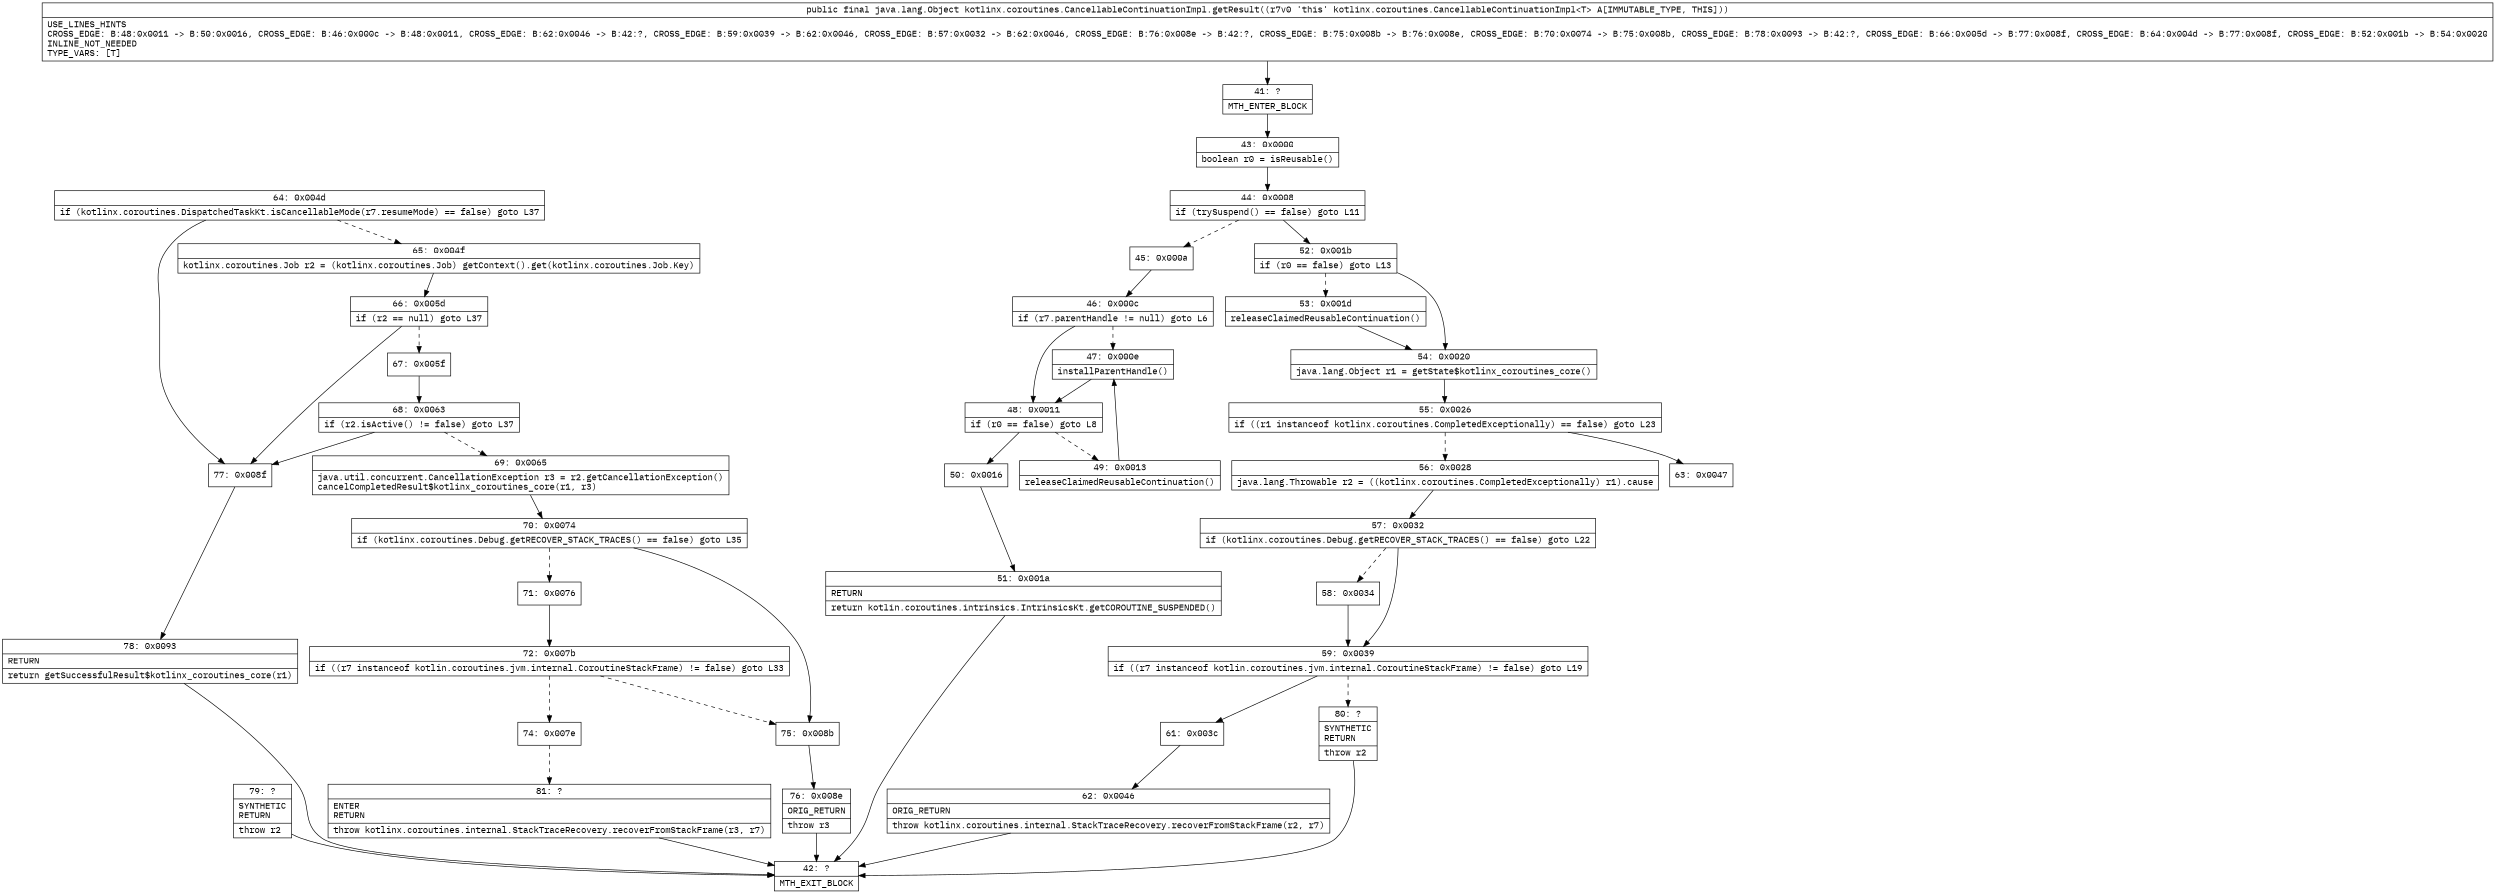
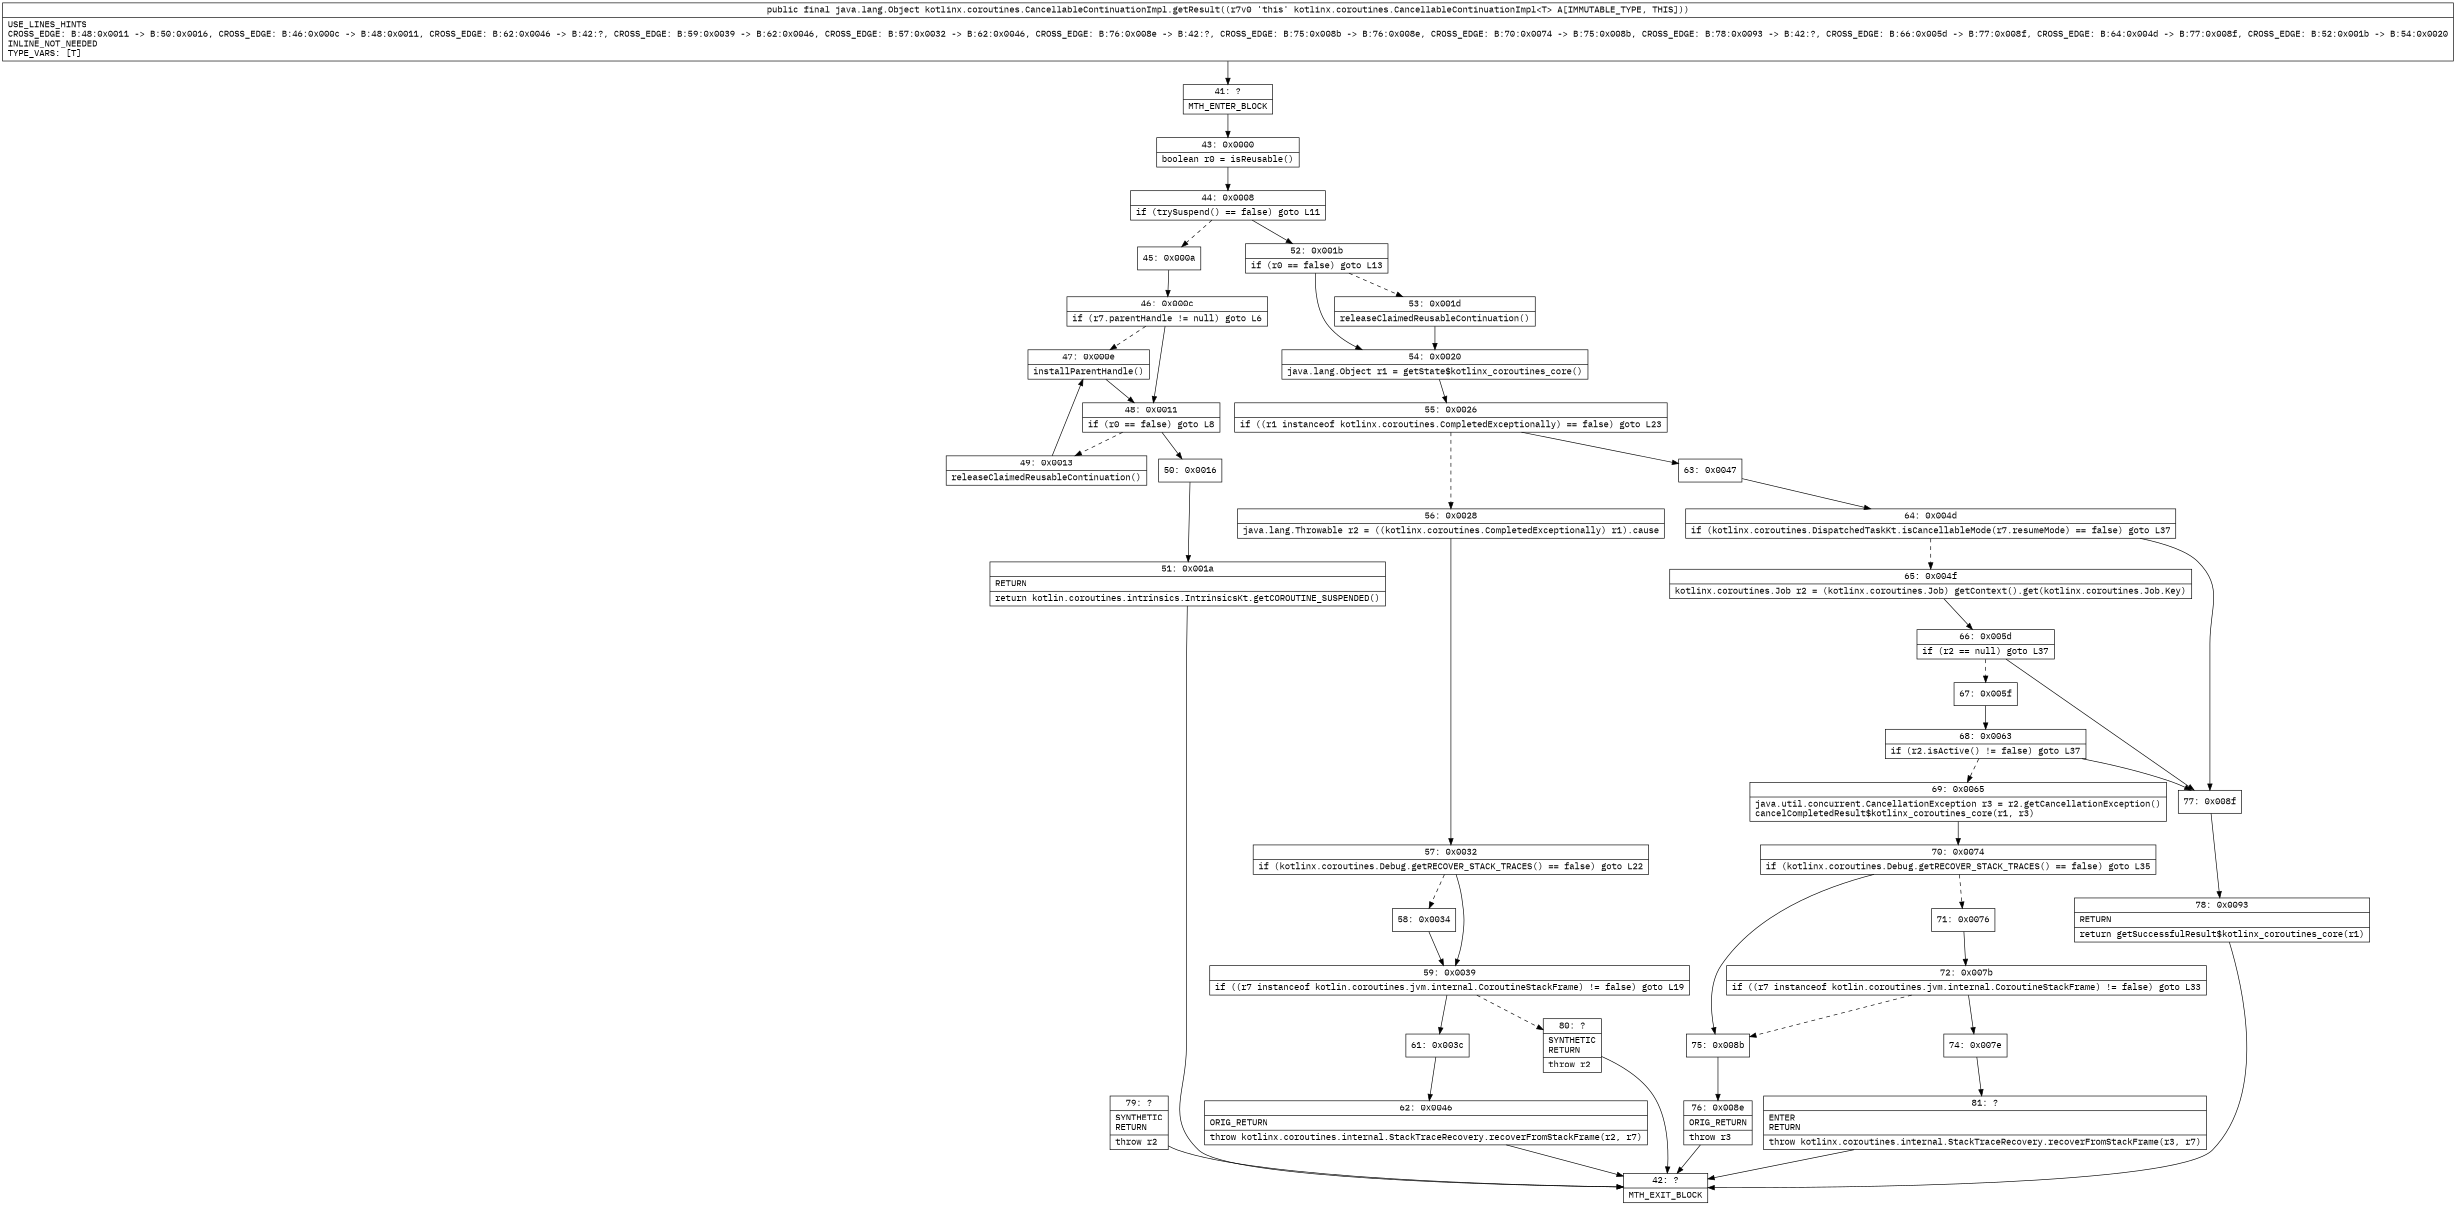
edge "63: 0x0047" -> "64: 0x004d": added
edge "72: 0x007b" -> "74: 0x007e": style dashed -> solid
edge "74: 0x007e" -> "81: ?": style dashed -> solid
